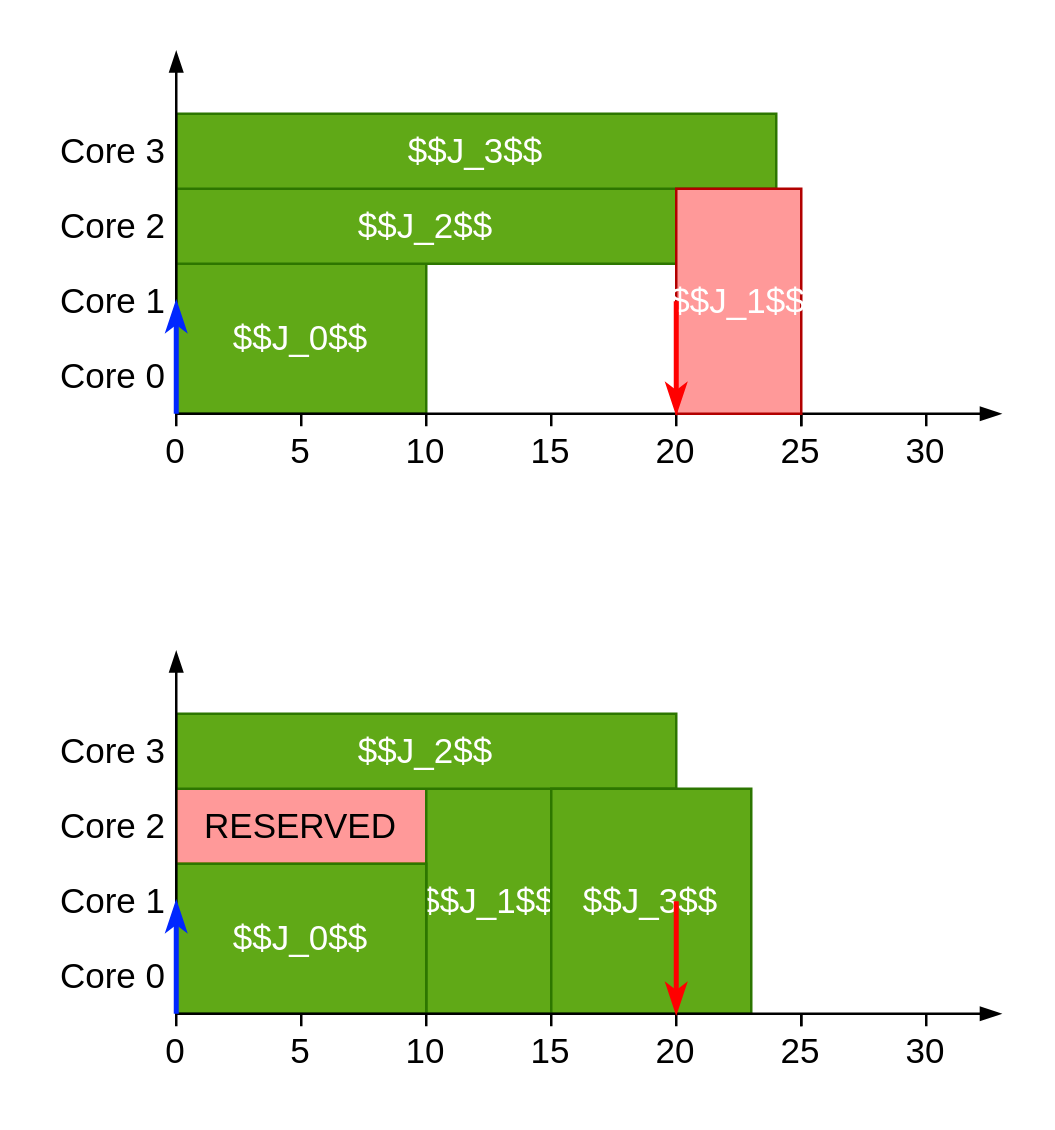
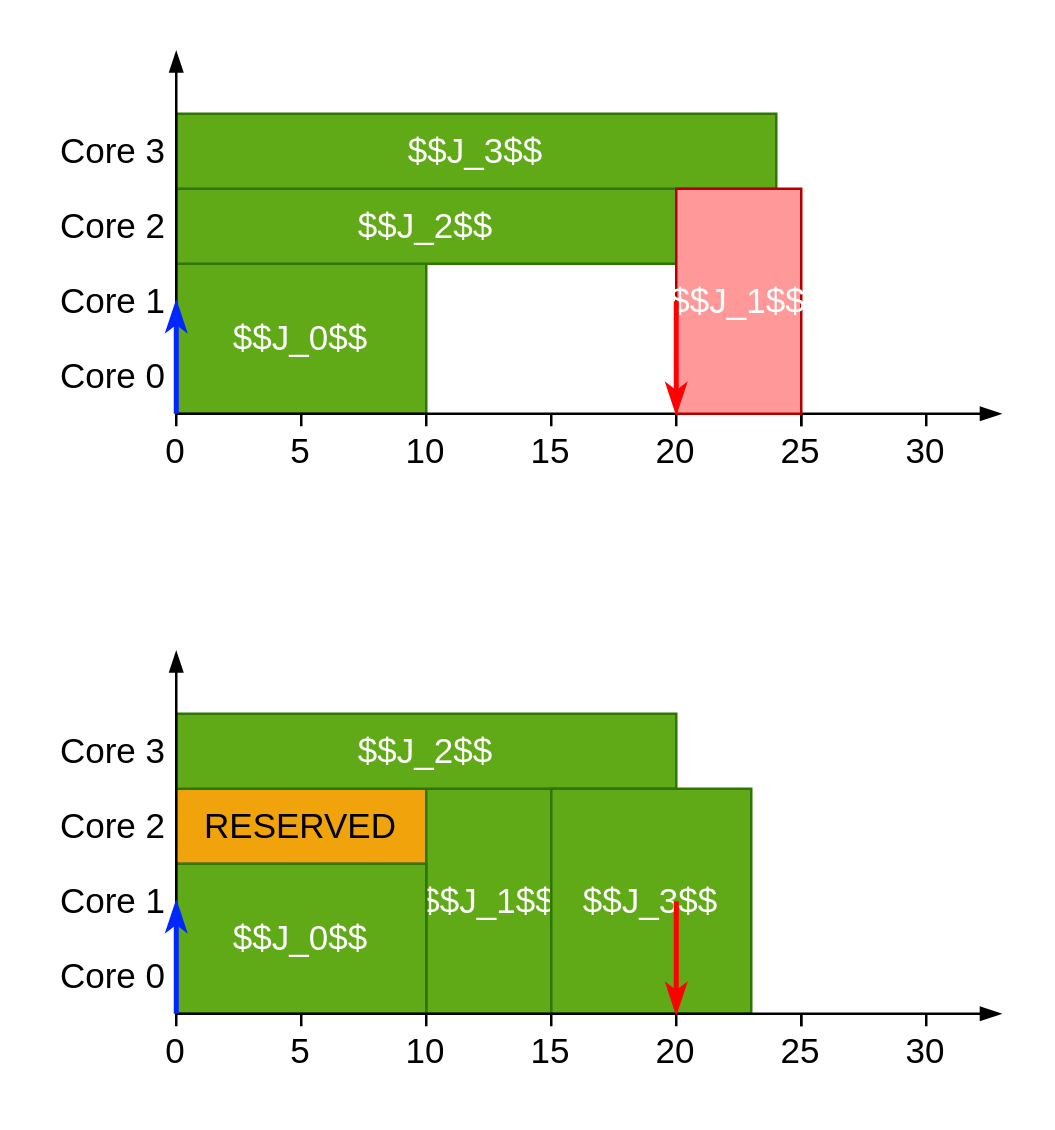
node "RESERVED": fillcolor #ff9999 -> #f0a30a
